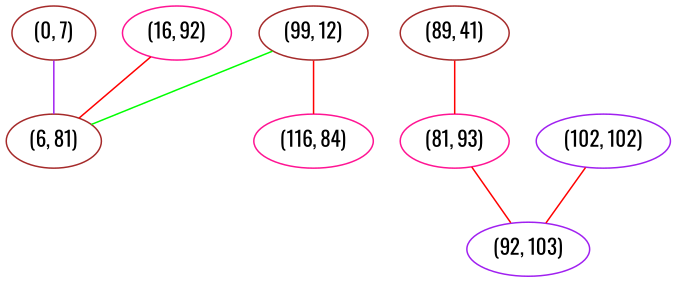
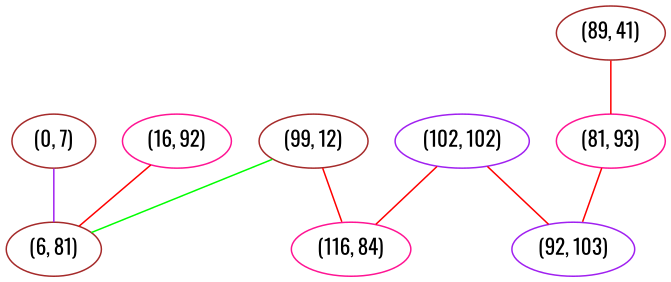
edge "(102, 102)" -- "(116, 84)": added
